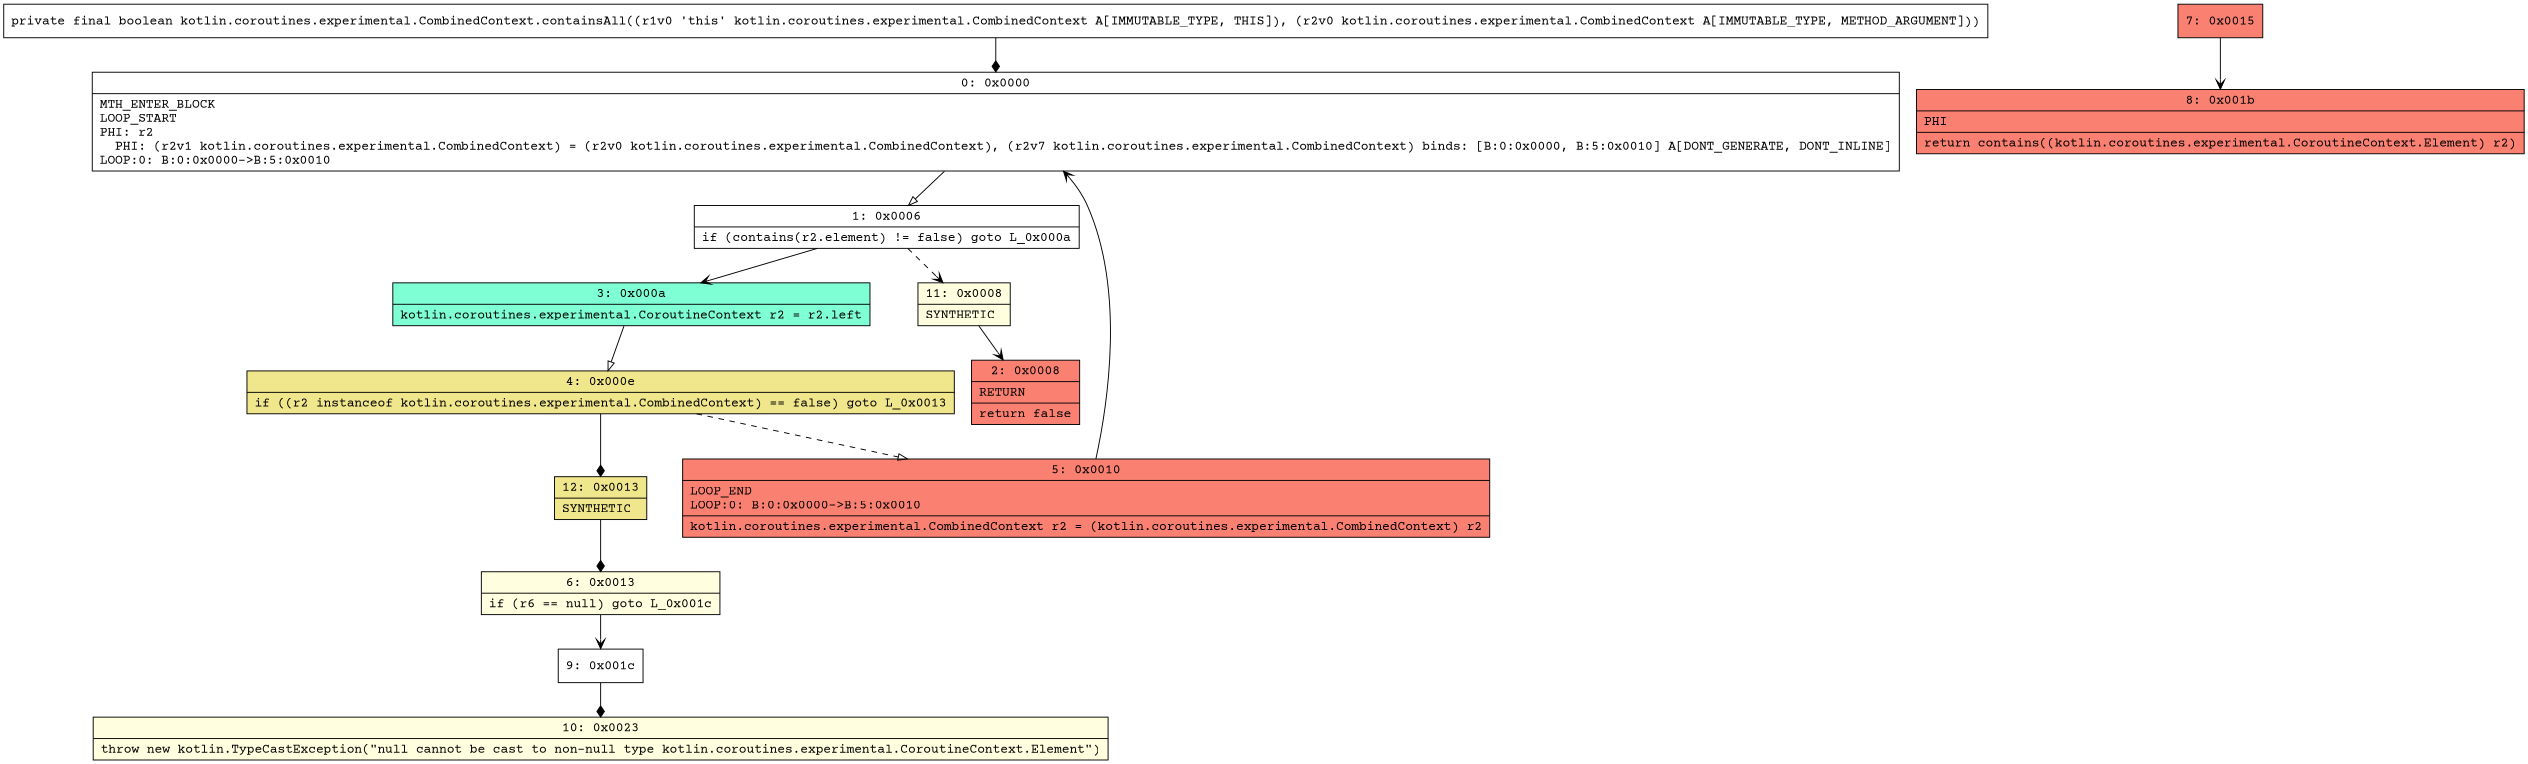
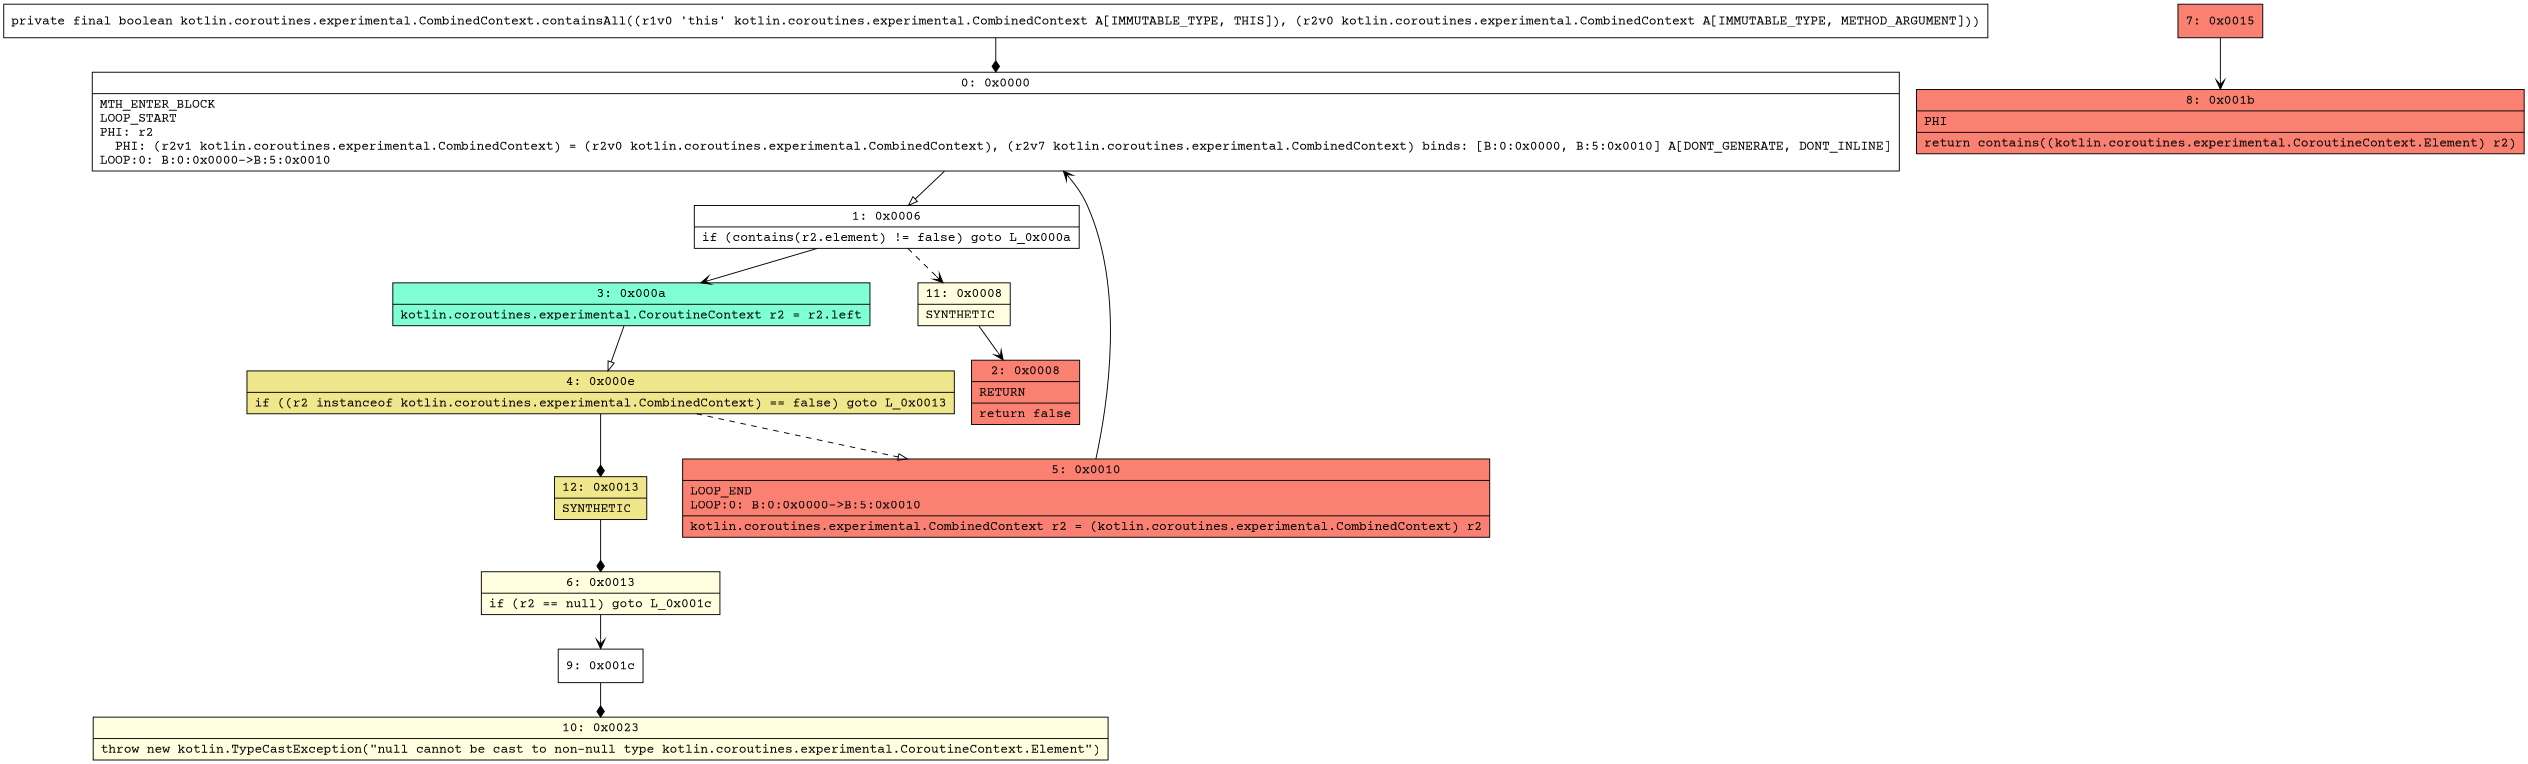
node "6: 0x0013": text "if (r6 == null) goto L_0x001c" -> "if (r2 == null) goto L_0x001c"
